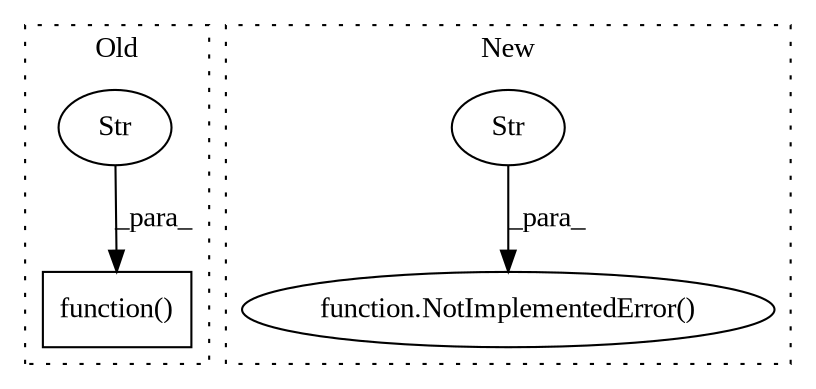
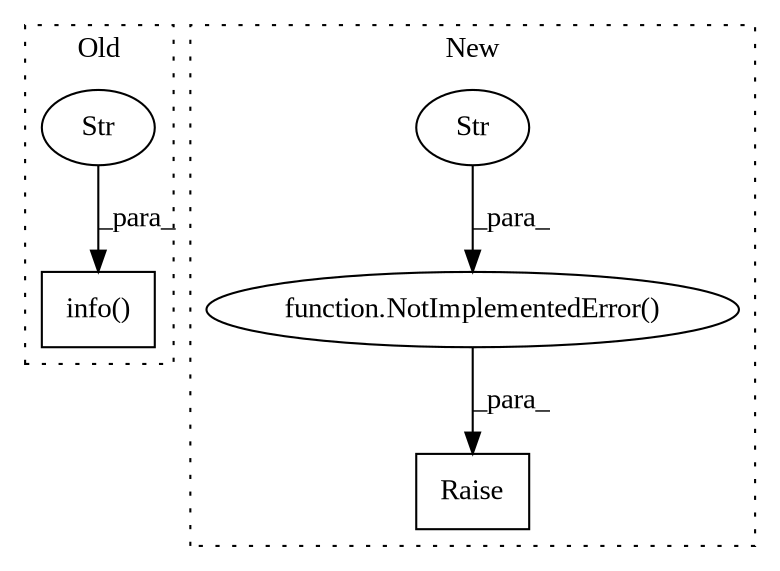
node "function()": label "function()" -> "info()"
node "Raise": added
